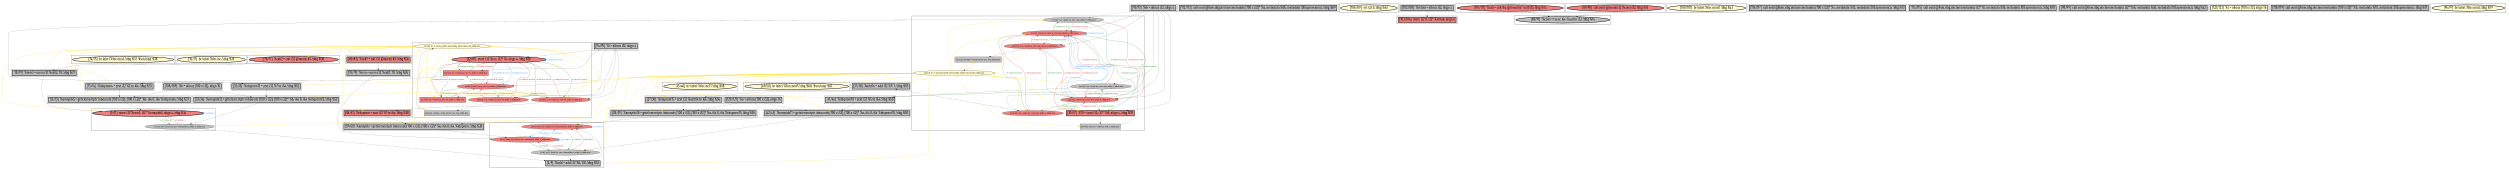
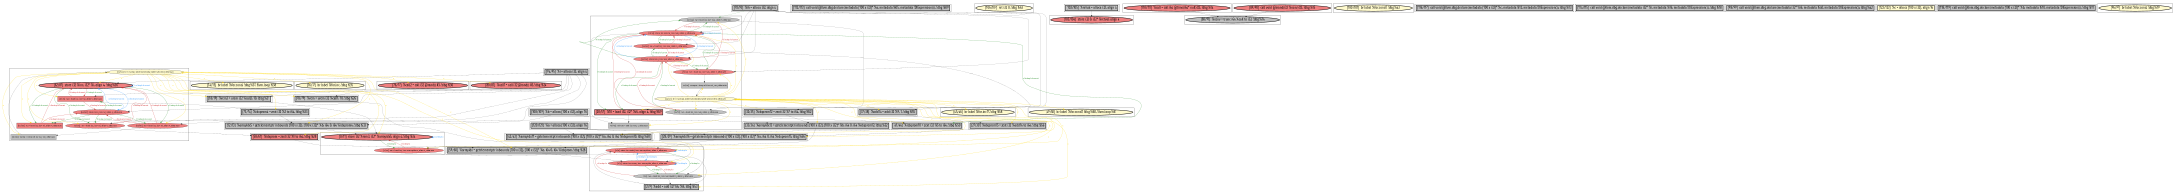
node "[103/104]  store i32 0, i32* %retval, align 4": shape box -> ellipse
node "[80/81]  %call1 = call i32 @rand() #3, !dbg !624": shape box -> ellipse
edge "[47/48]  %inc18 = add i32 %10, 1, !dbg !659" -> "[21/56]  store i32 %inc18, i32* %i6, align 4, !dbg !659": reversed
node "[1/10]  %8 = load i32, i32* %arrayidx13, align 4, !dbg !652": fillcolor grey -> lightcoral
